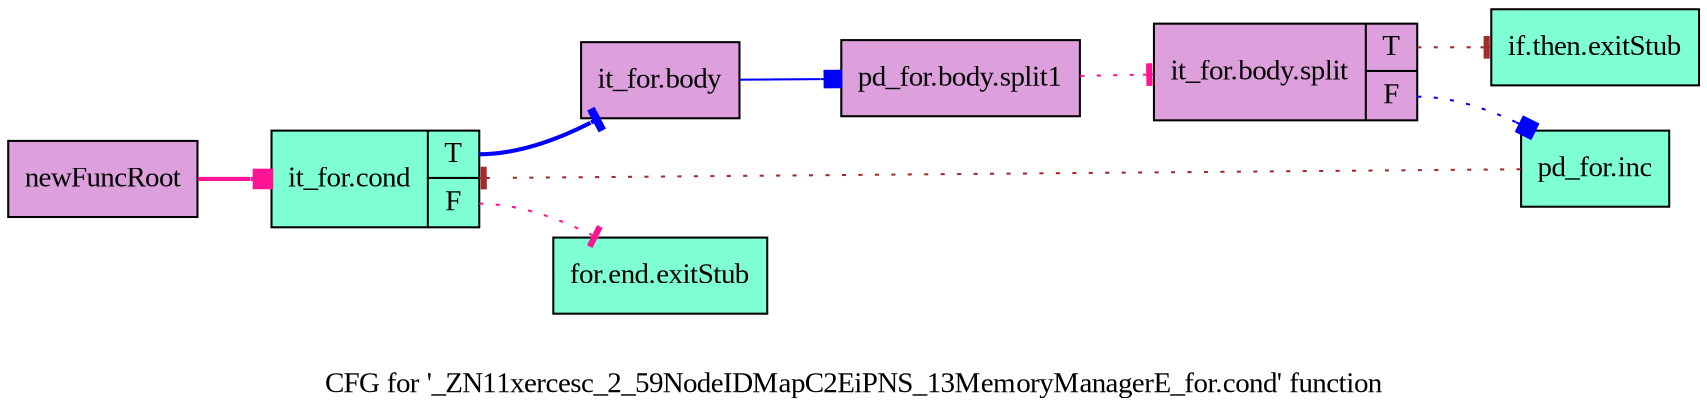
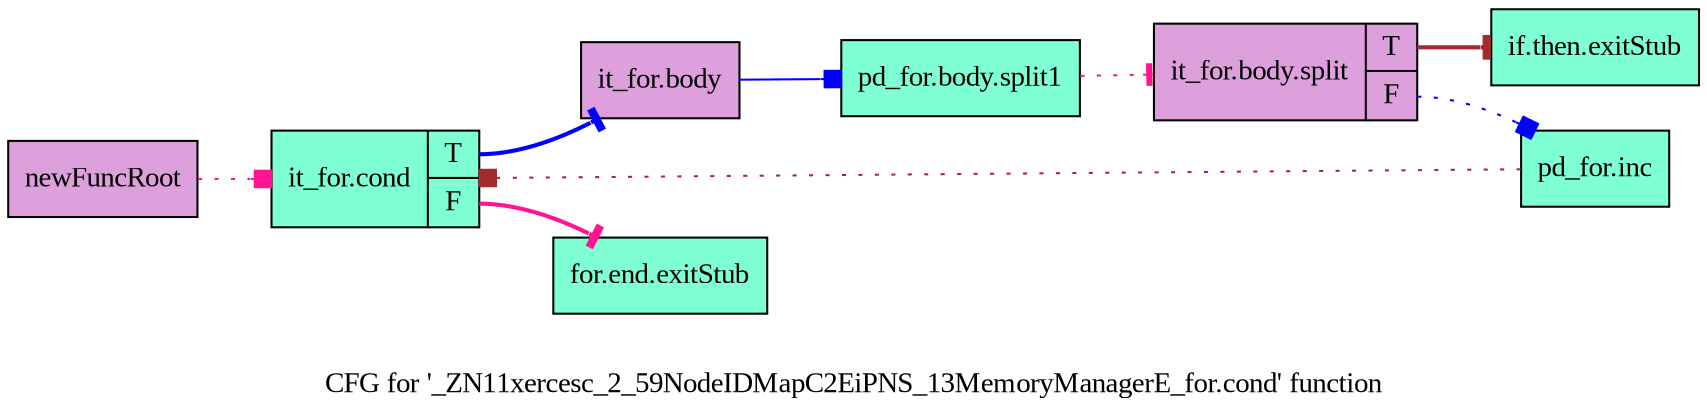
edge "it_for.body.split" -> "if.then.exitStub": style dotted -> bold
node "pd_for.body.split1": fillcolor plum -> aquamarine
edge "pd_for.inc" -> "it_for.cond": arrowhead tee -> box
edge "newFuncRoot" -> "it_for.cond": style bold -> dotted
edge "it_for.cond" -> "for.end.exitStub": style dotted -> bold
